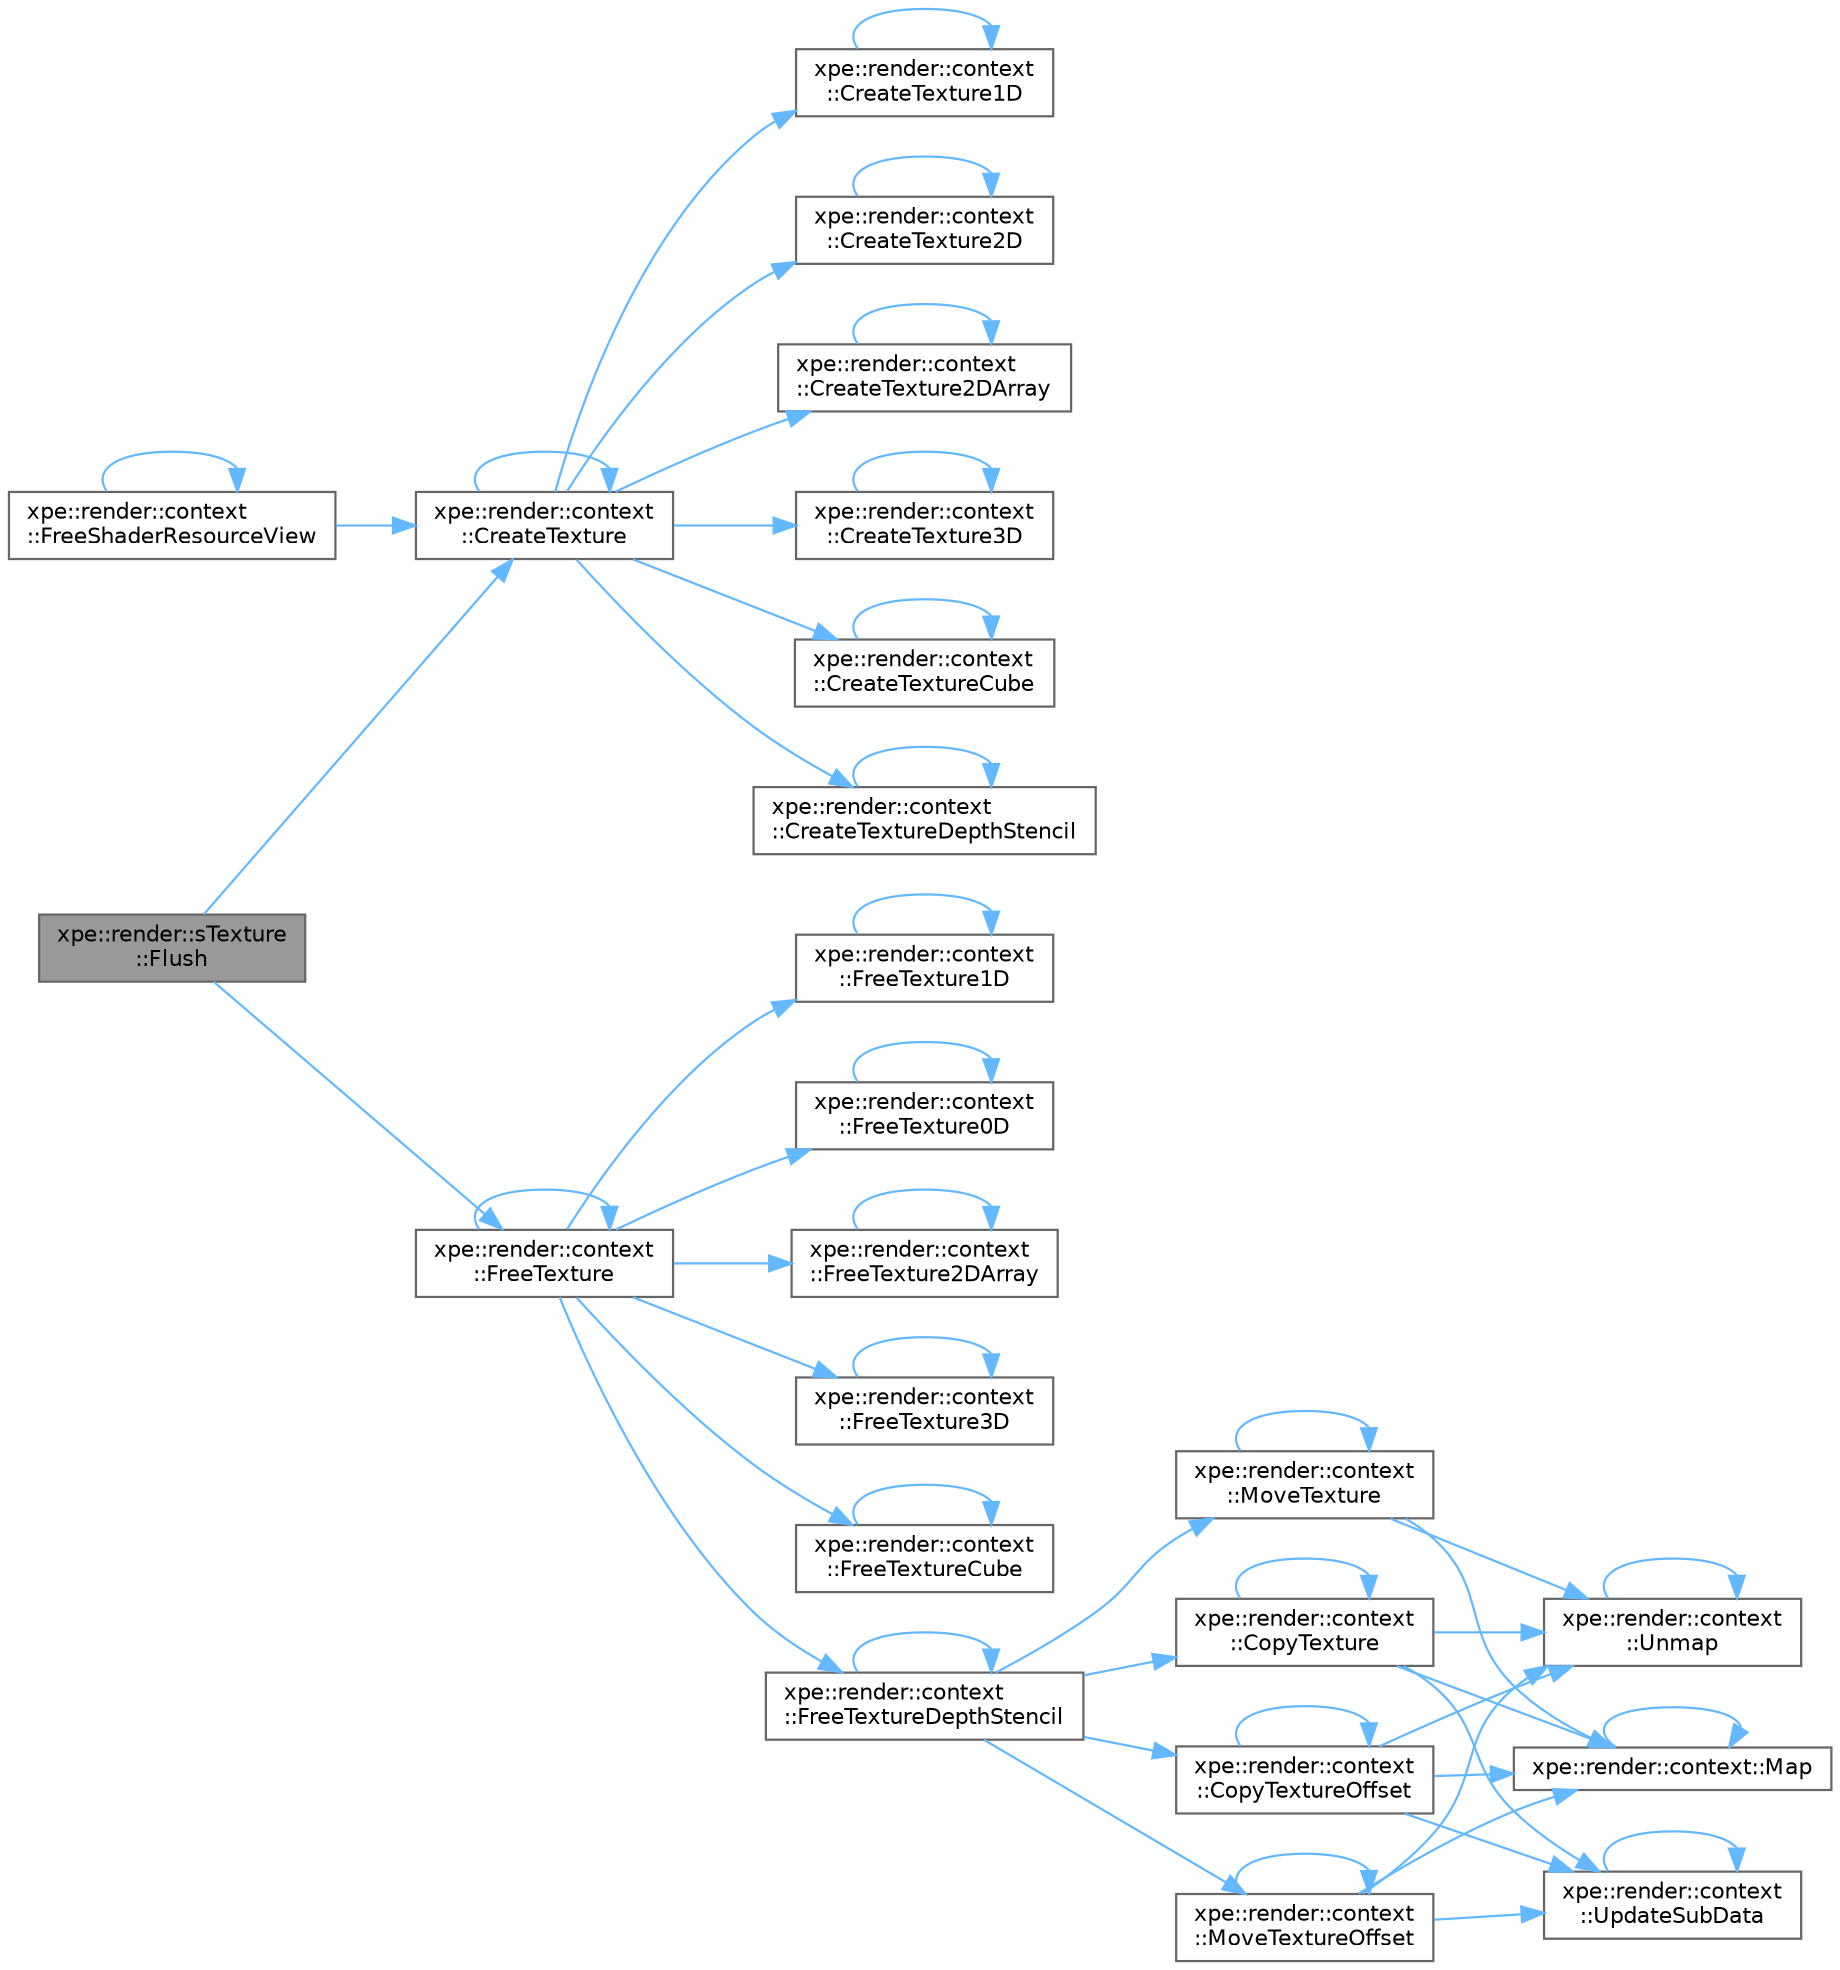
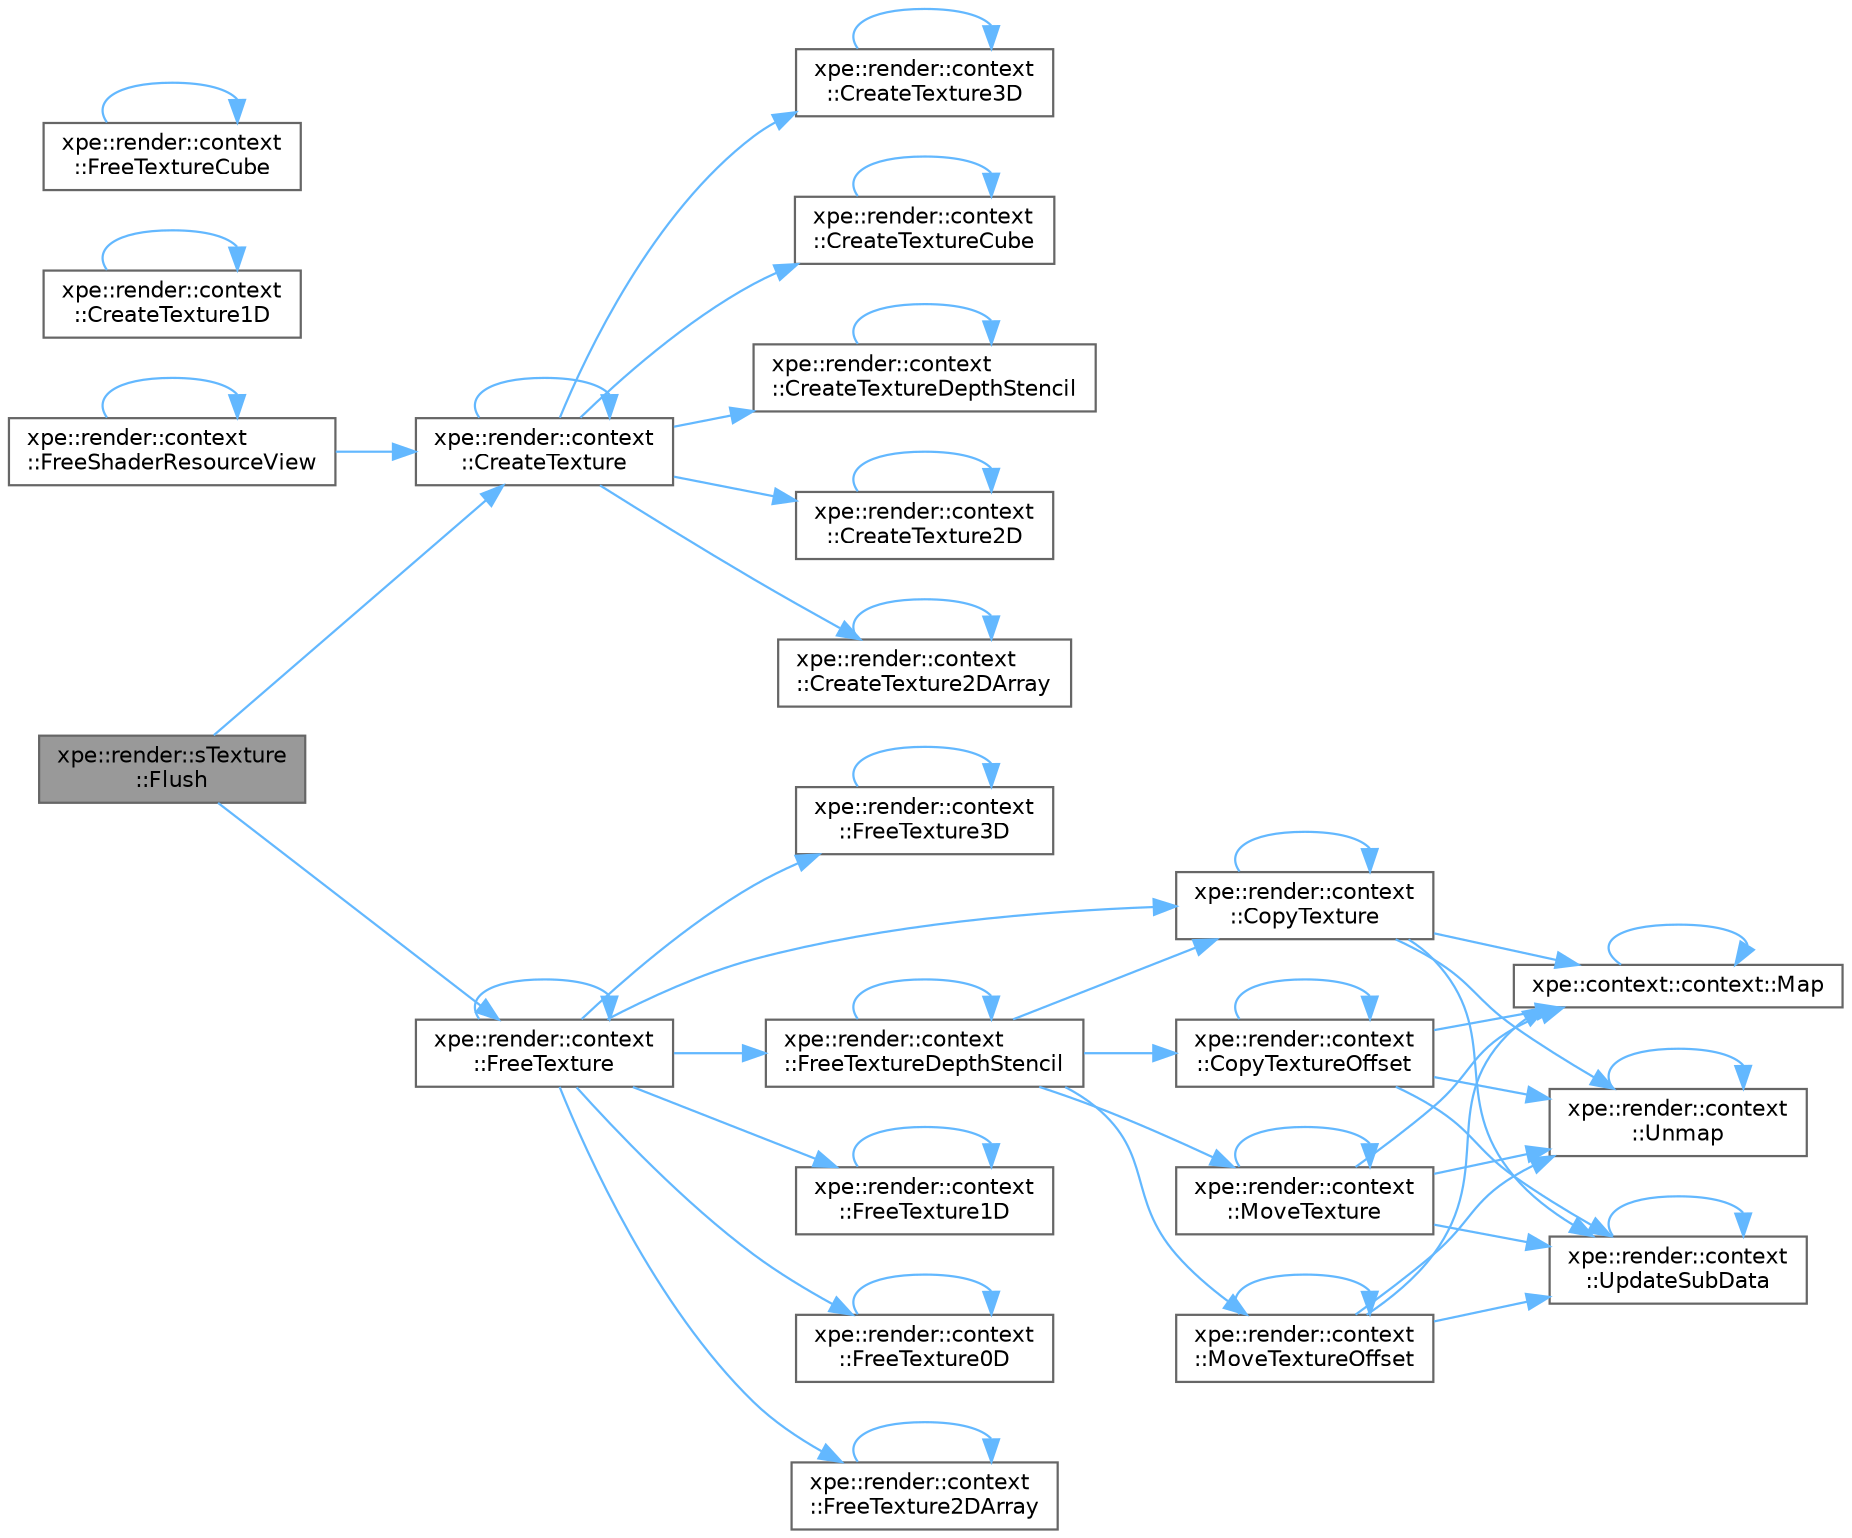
edge "xpe::render::context ::CreateTexture" -> "xpe::render::context ::CreateTexture1D": removed
edge "xpe::render::context ::MoveTexture" -> "xpe::render::context ::UpdateSubData": added
edge "xpe::render::context ::FreeTexture" -> "xpe::render::context ::FreeTextureCube": now "xpe::render::context ::FreeTexture" -> "xpe::render::context ::CopyTexture"
node "xpe::render::context::Map": label "xpe::render::context::Map" -> "xpe::context::context::Map"
